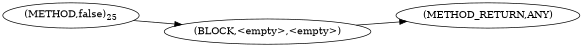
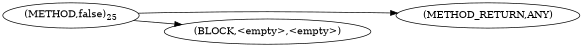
edge "(BLOCK,<empty>,<empty>)" -> "(METHOD_RETURN,ANY)": now "(METHOD,false)" -> "(METHOD_RETURN,ANY)"
